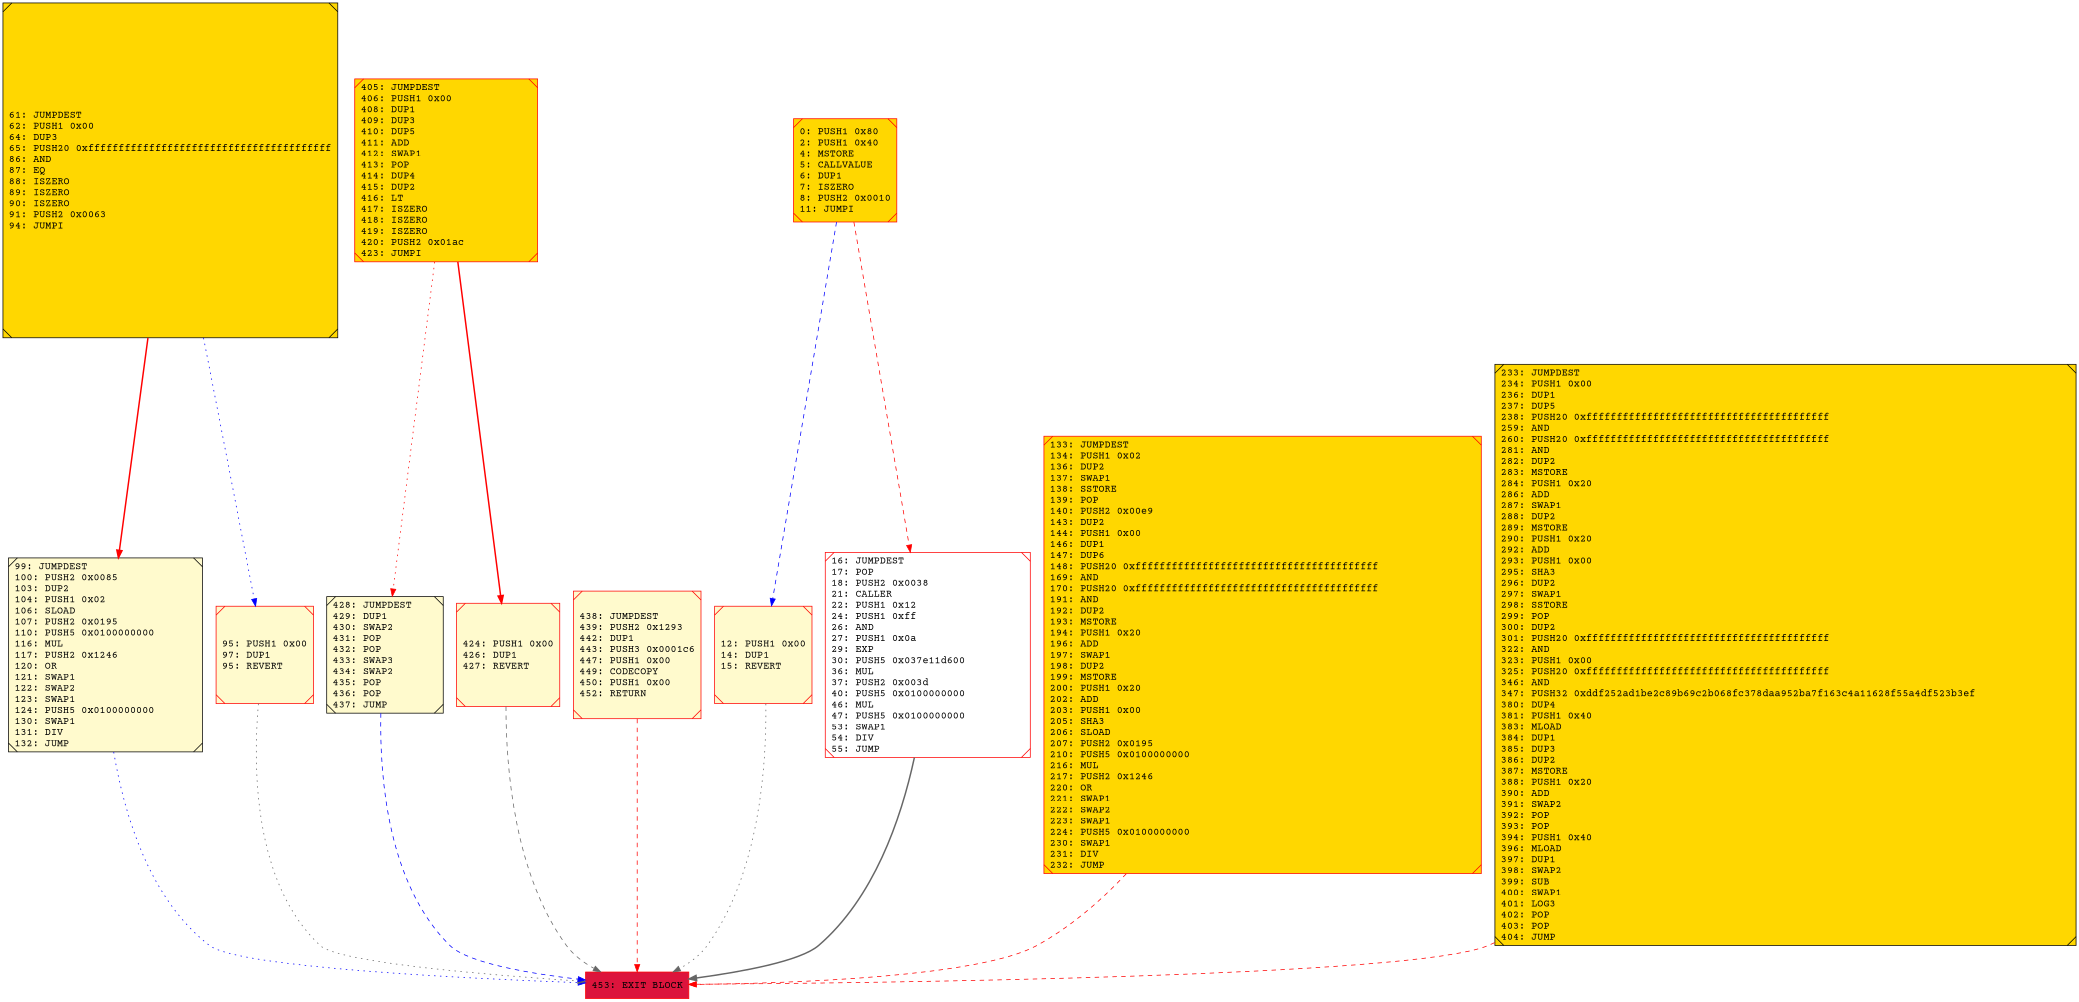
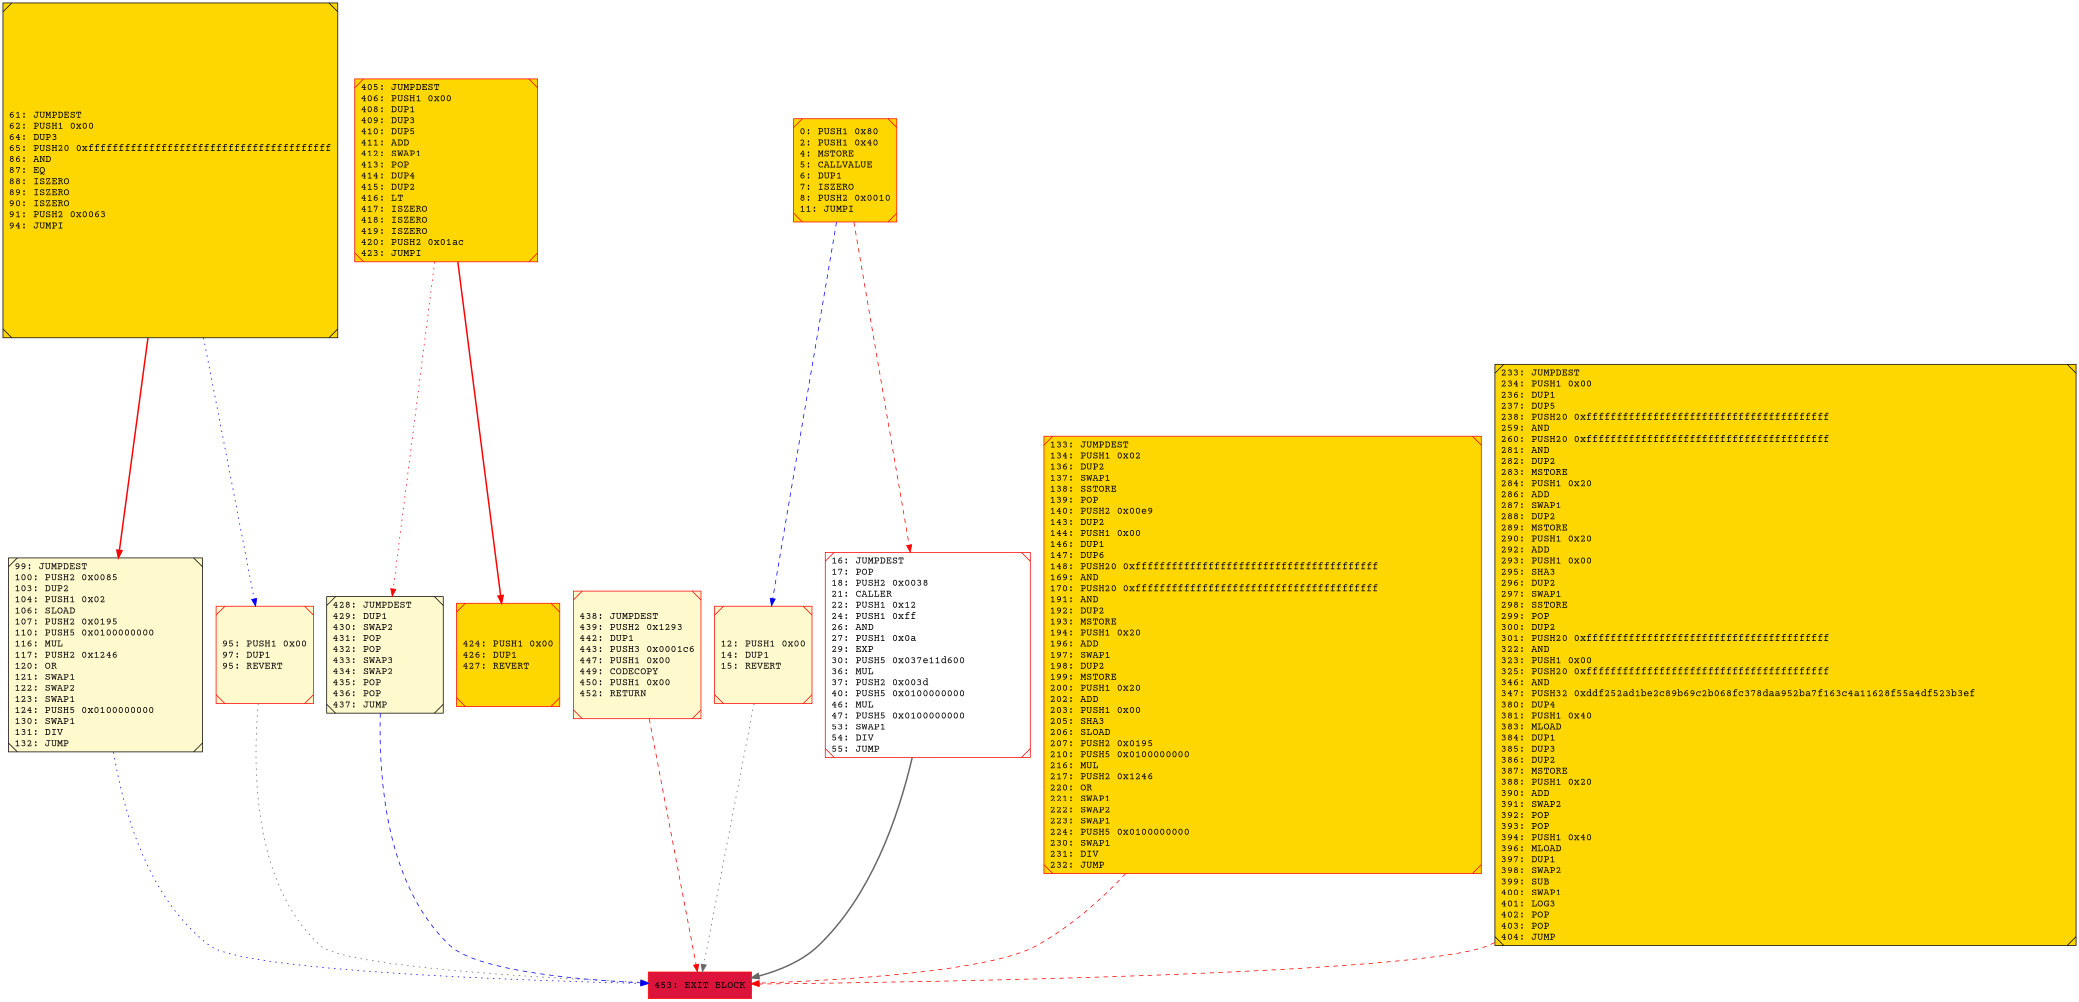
node "424: PUSH1 0x00 426: DUP1 427: REVERT": fillcolor lemonchiffon -> gold
edge "424: PUSH1 0x00 426: DUP1 427: REVERT" -> "453: EXIT BLOCK": removed
